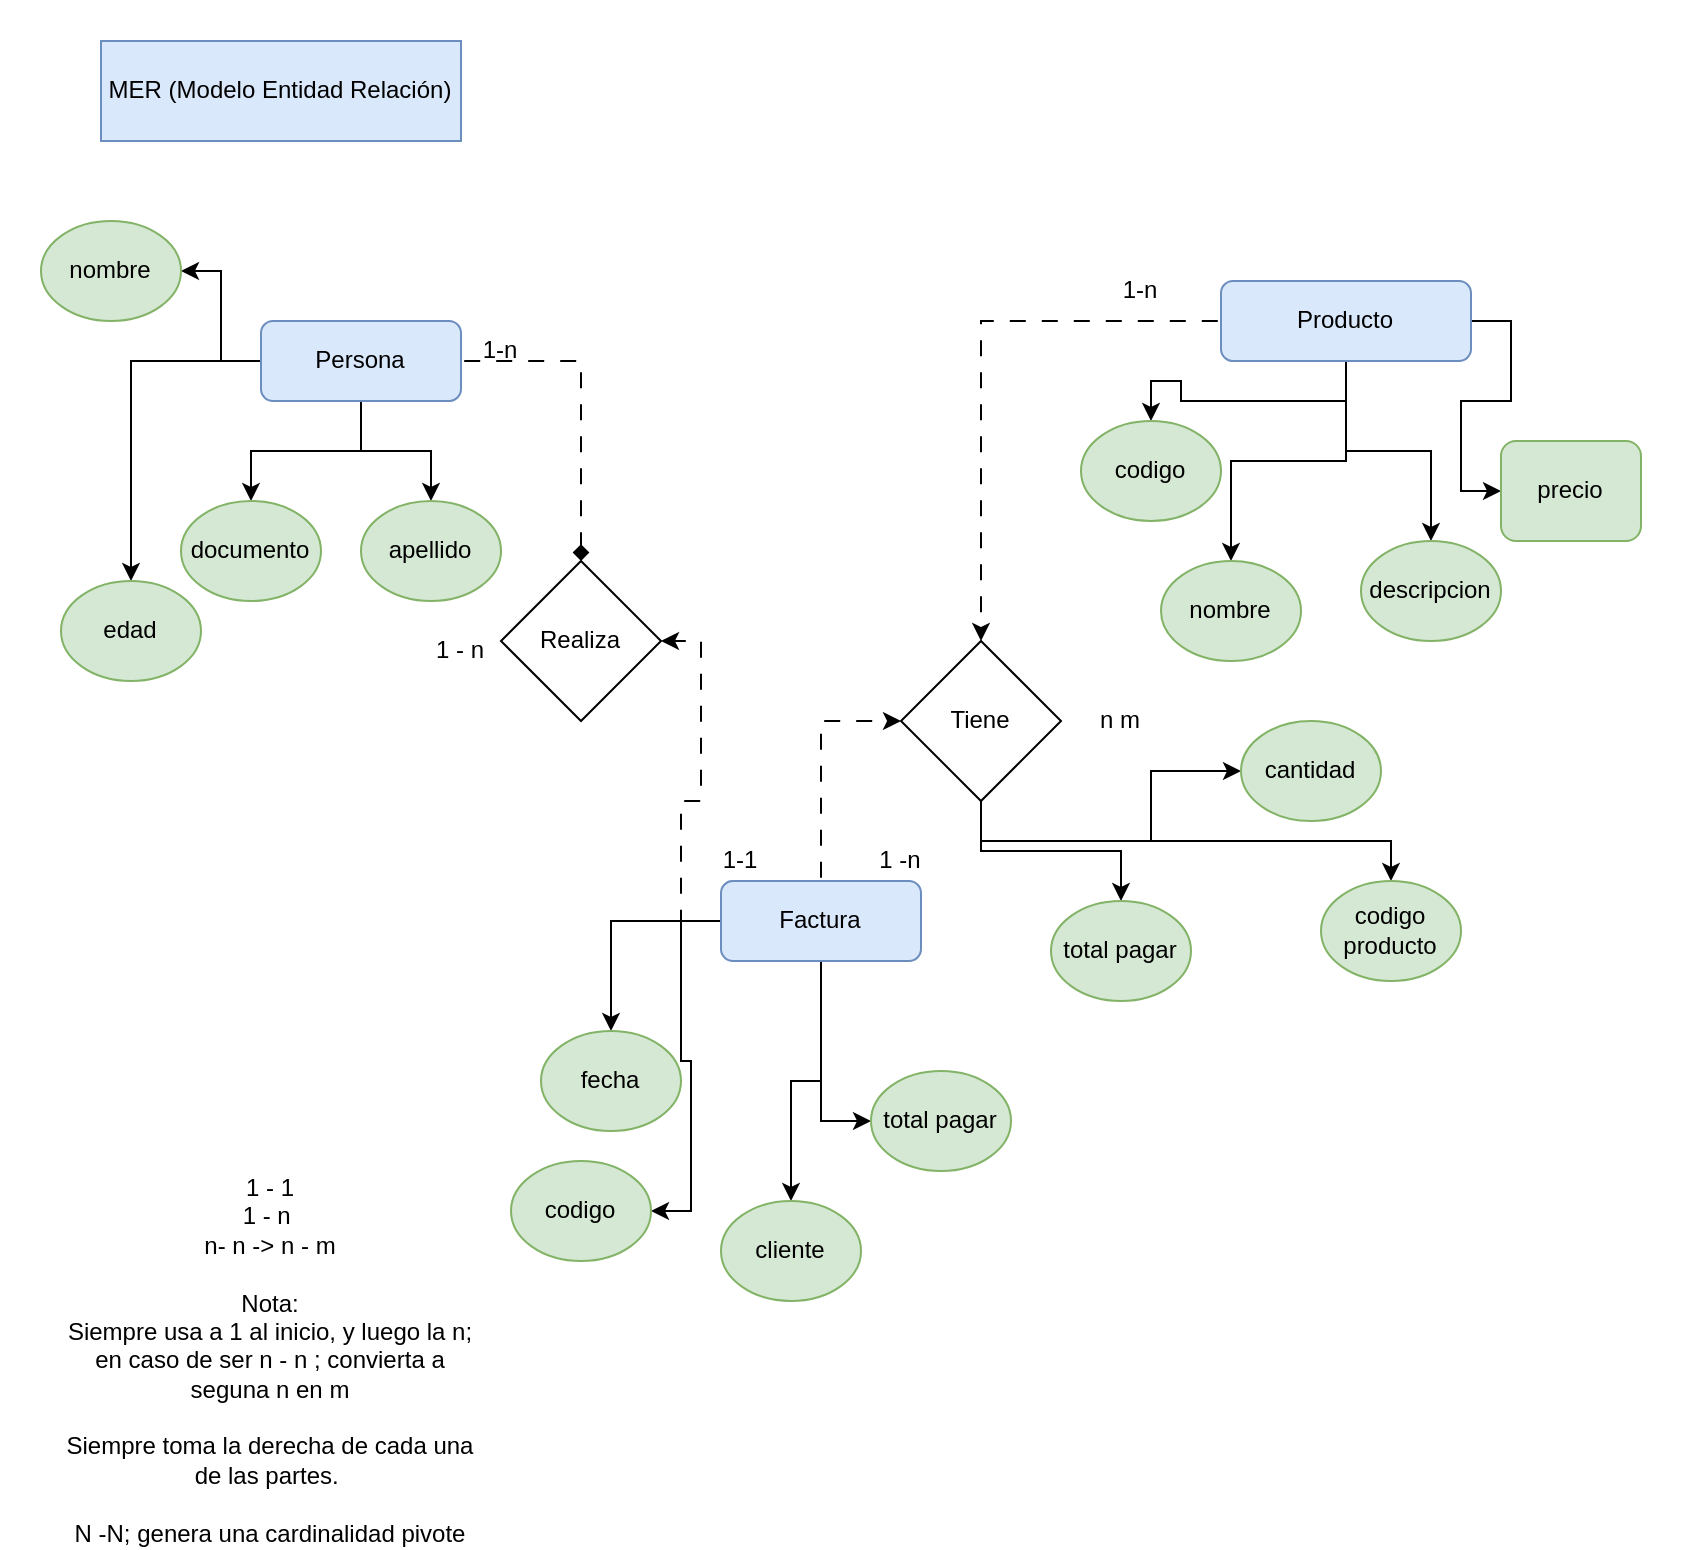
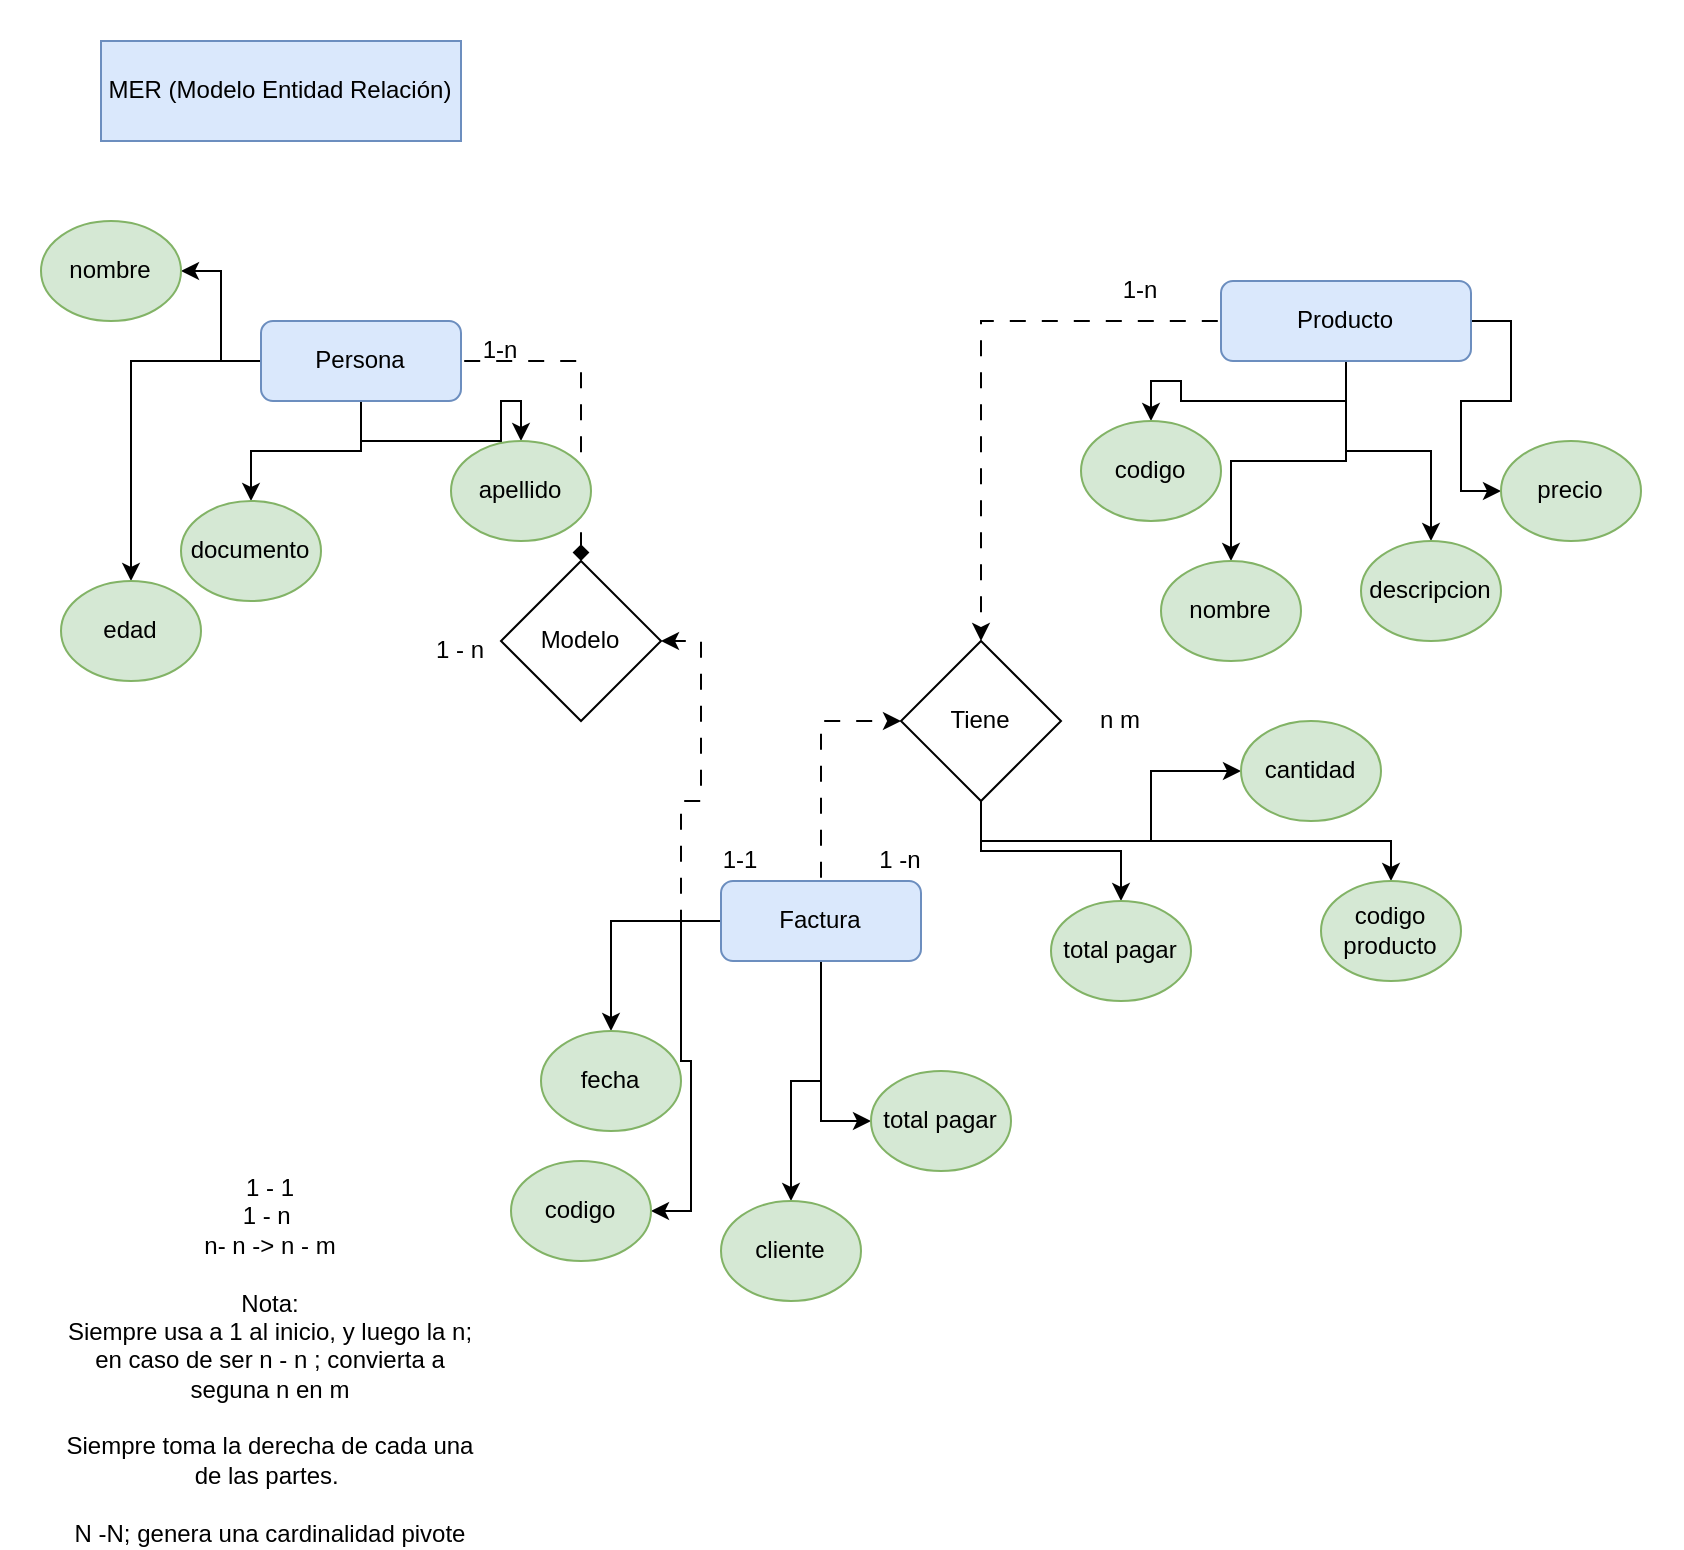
node "precio": shape rounded rectangle -> ellipse
node "apellido": moved (431, 551) -> (521, 491)
node "Realiza": label "Realiza" -> "Modelo"
